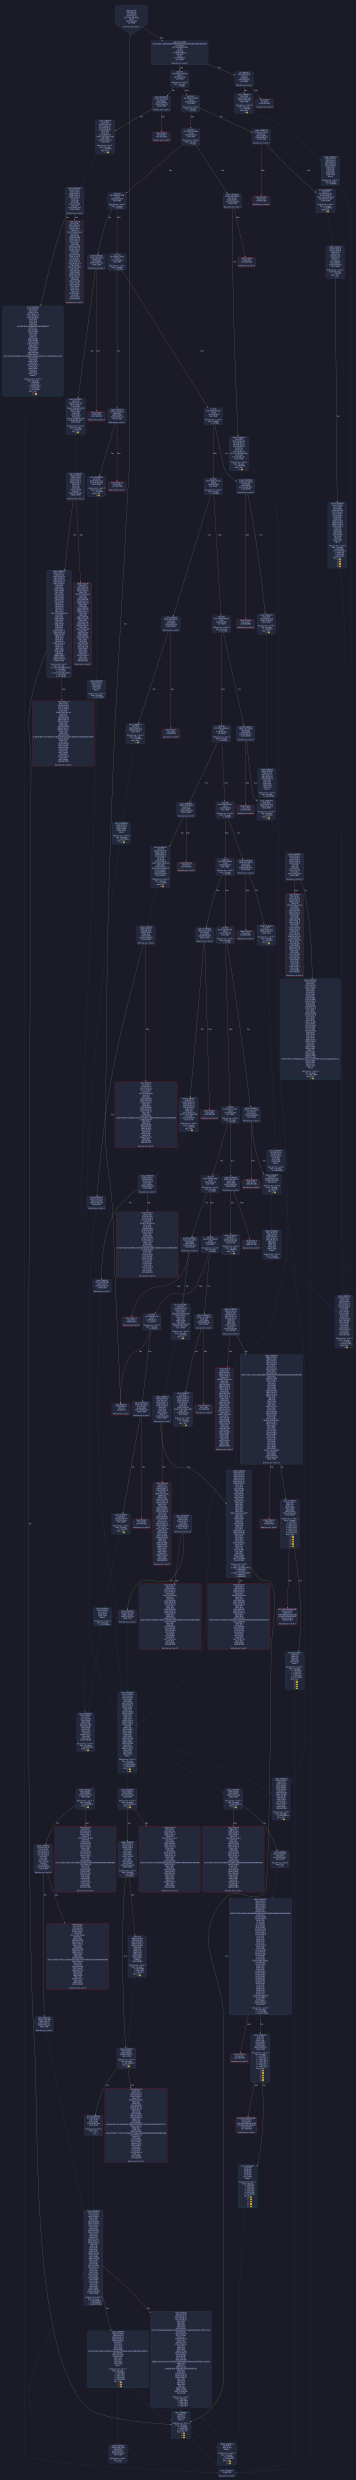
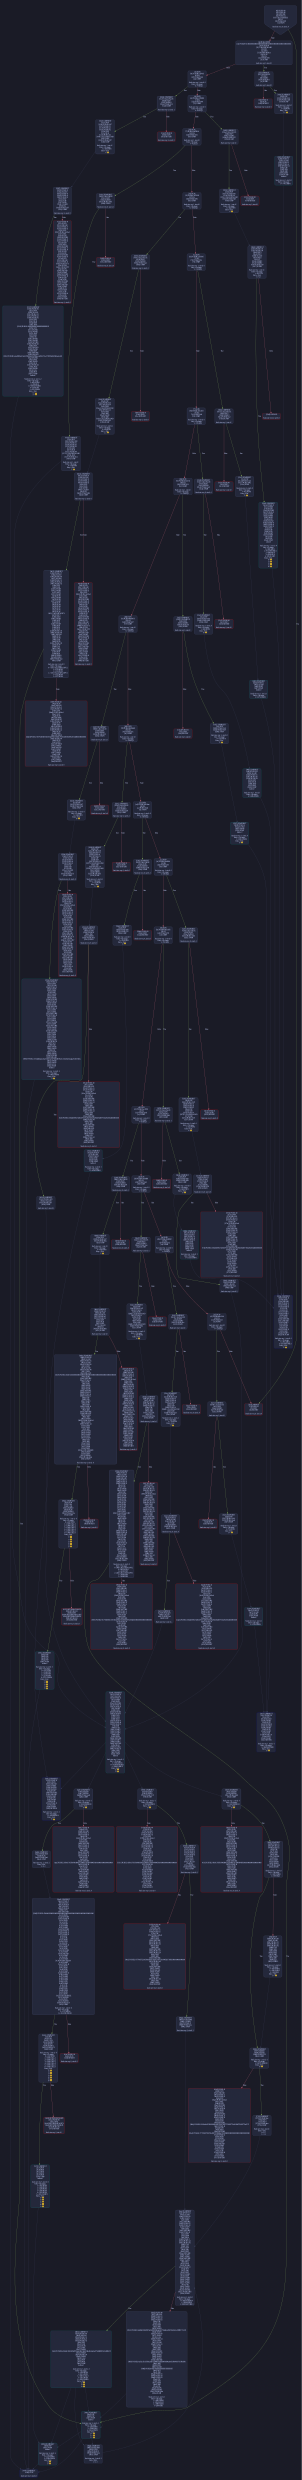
node "[03c8] INVALID Stack size req: 0, sizeΔ: 0": added
